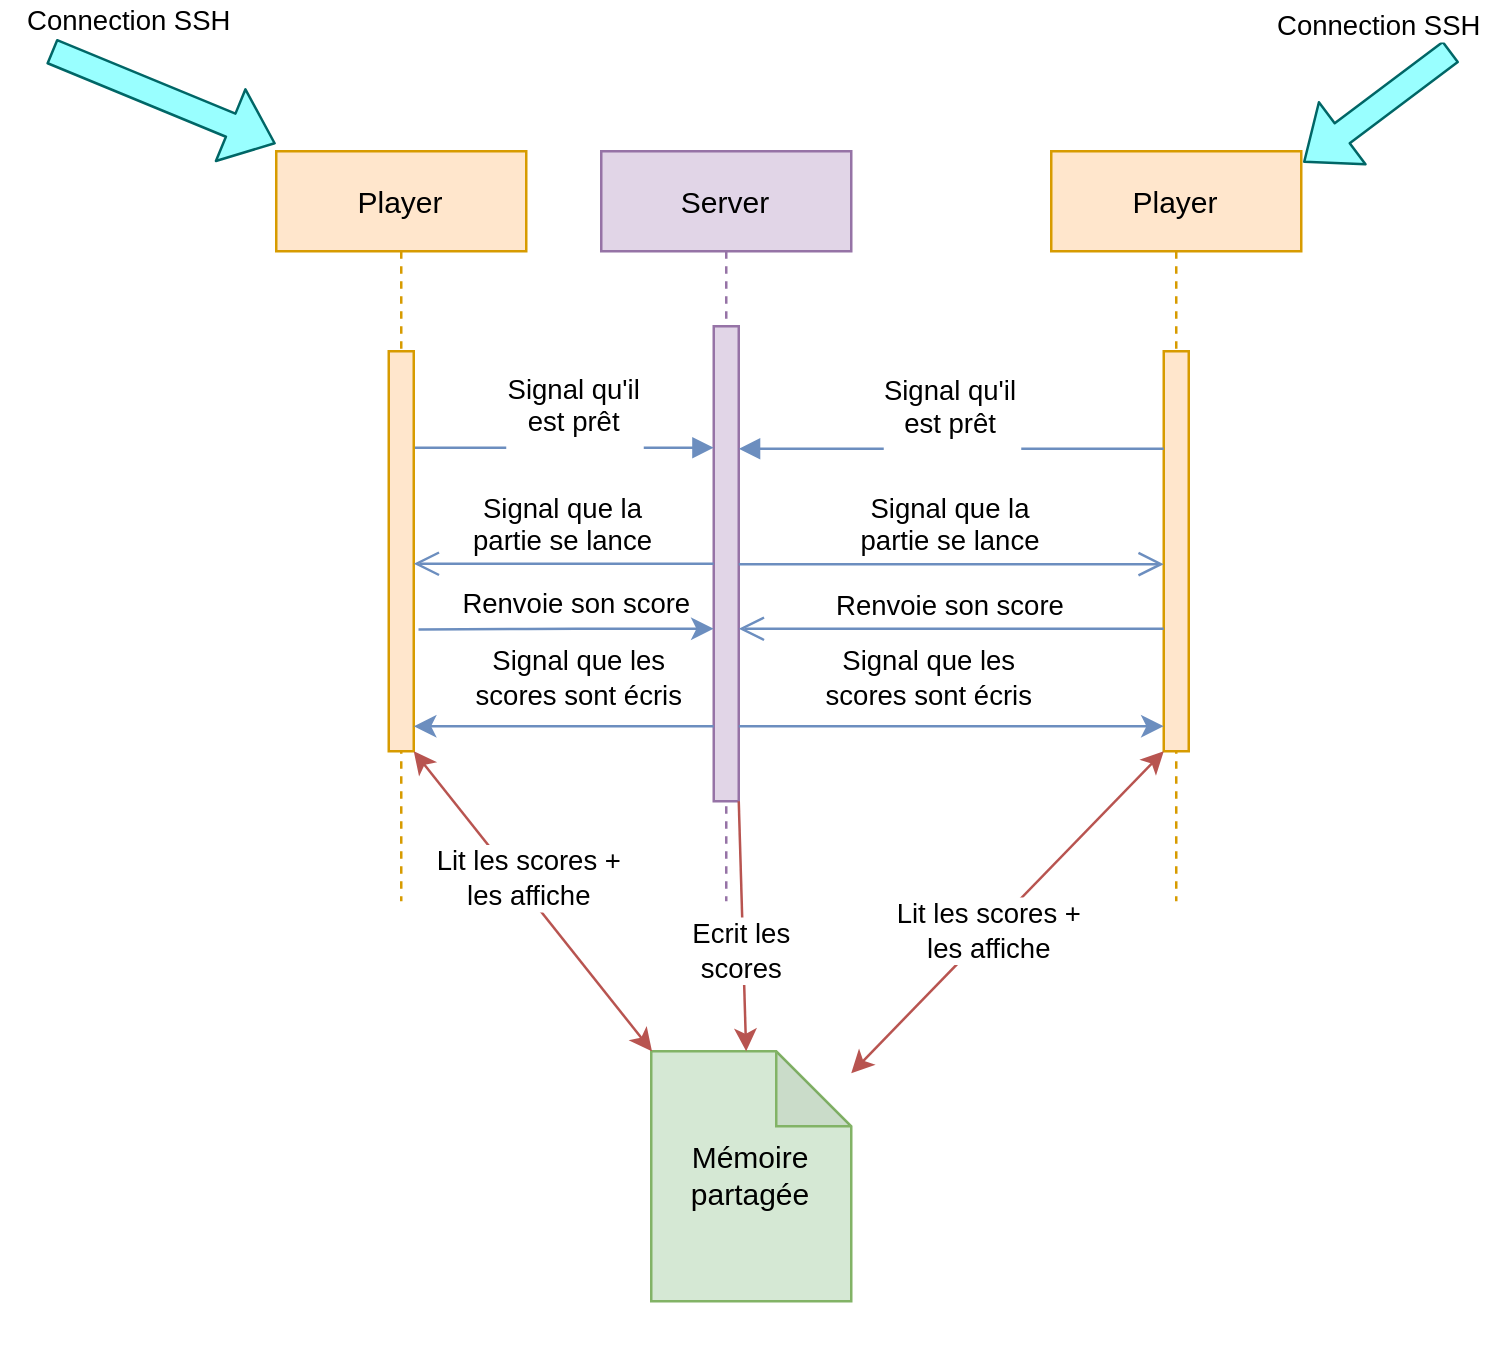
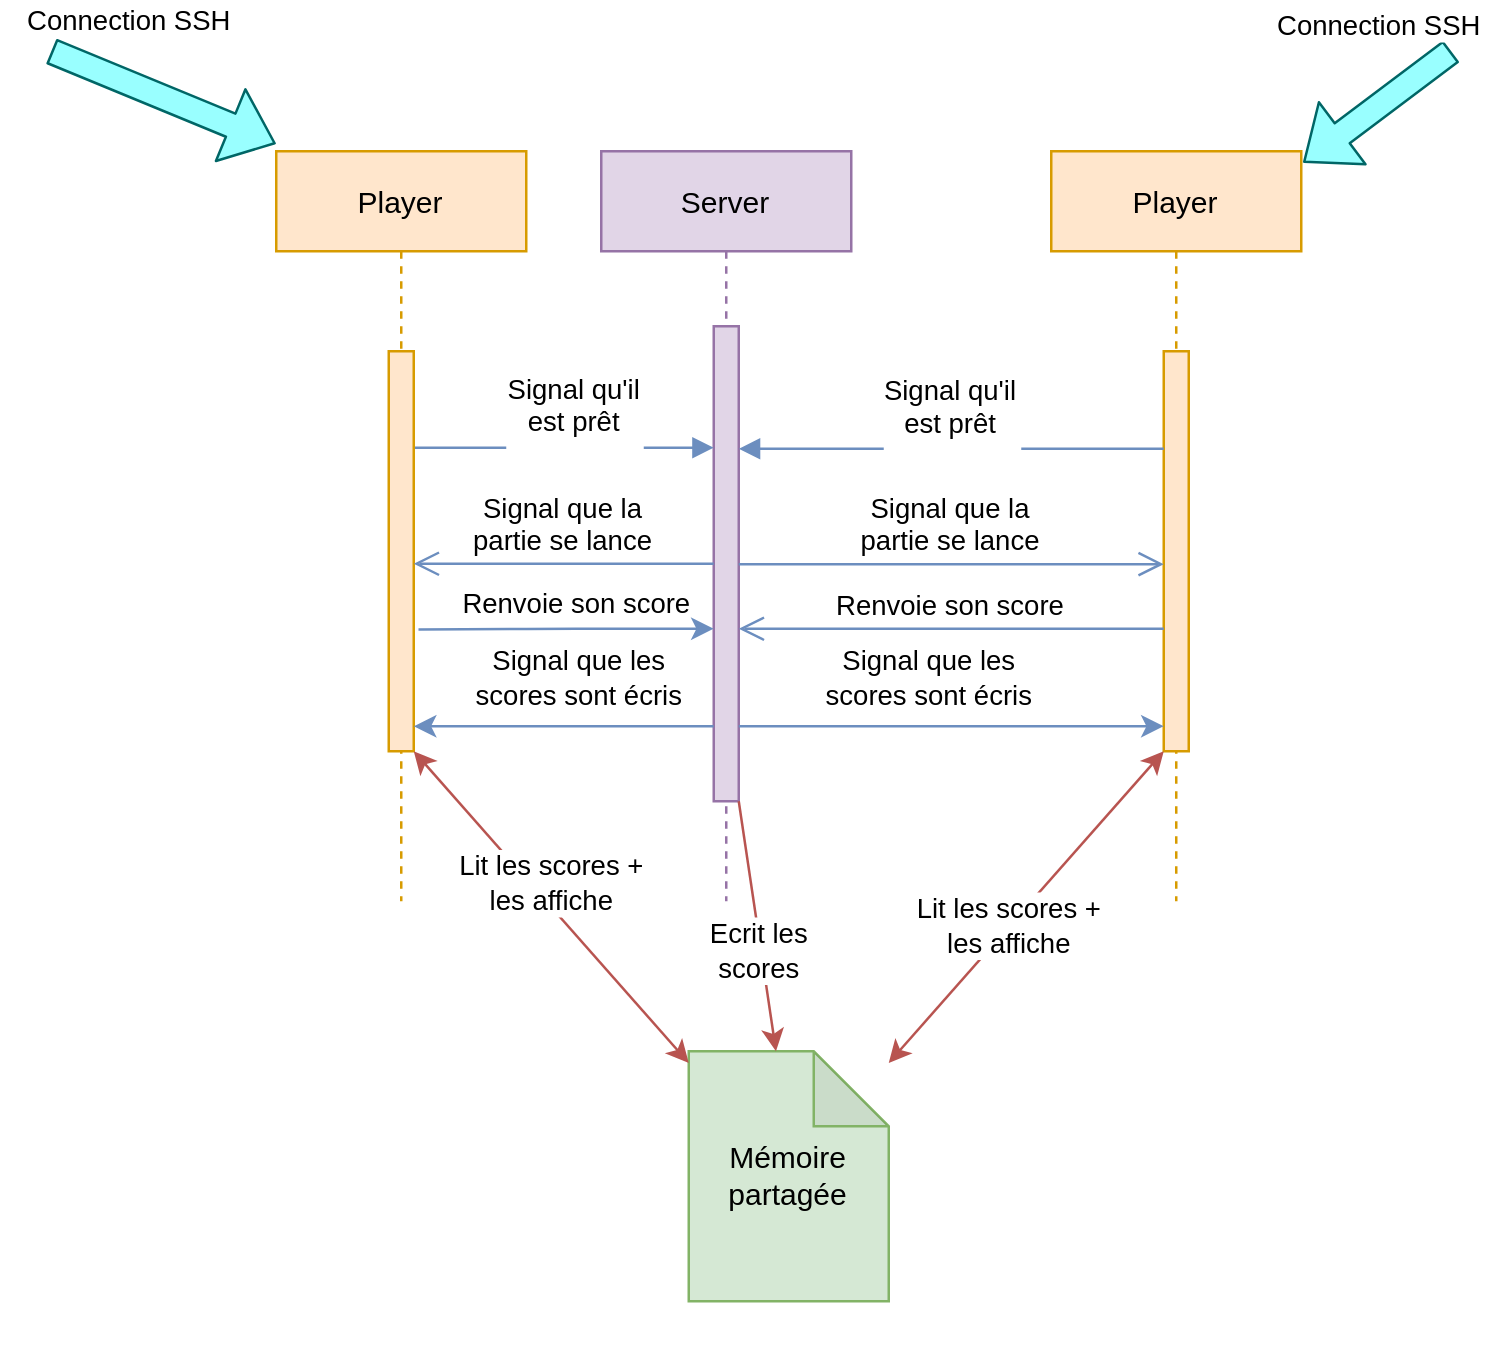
node "Mémoire partagée": moved (751, 1176) -> (789, 1176)
